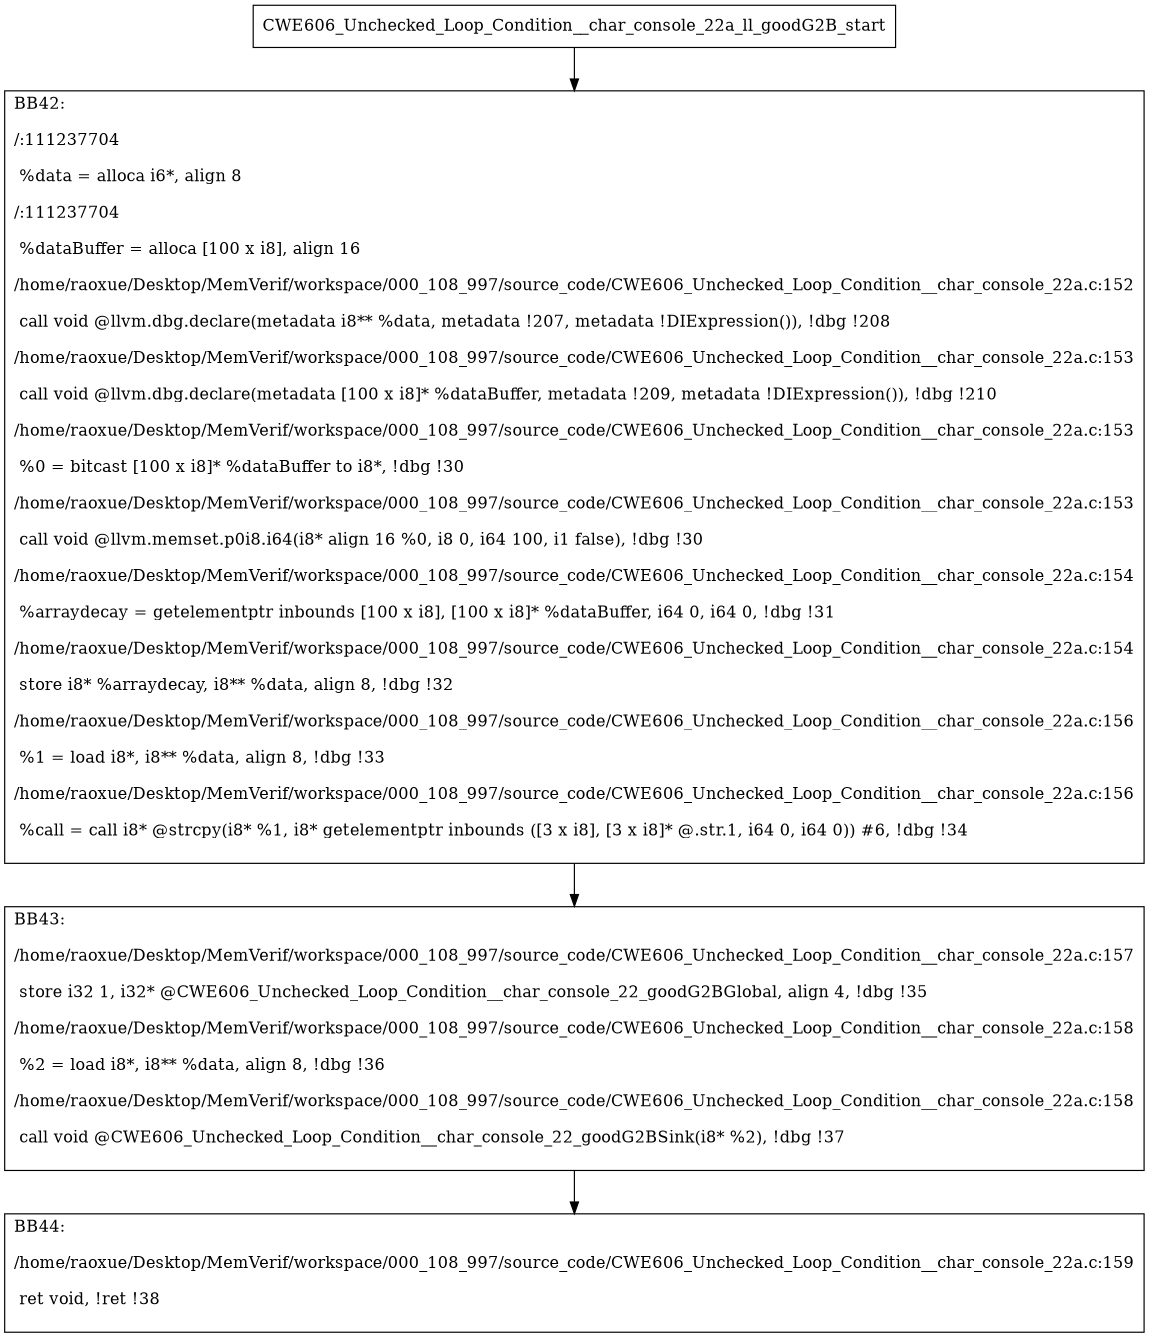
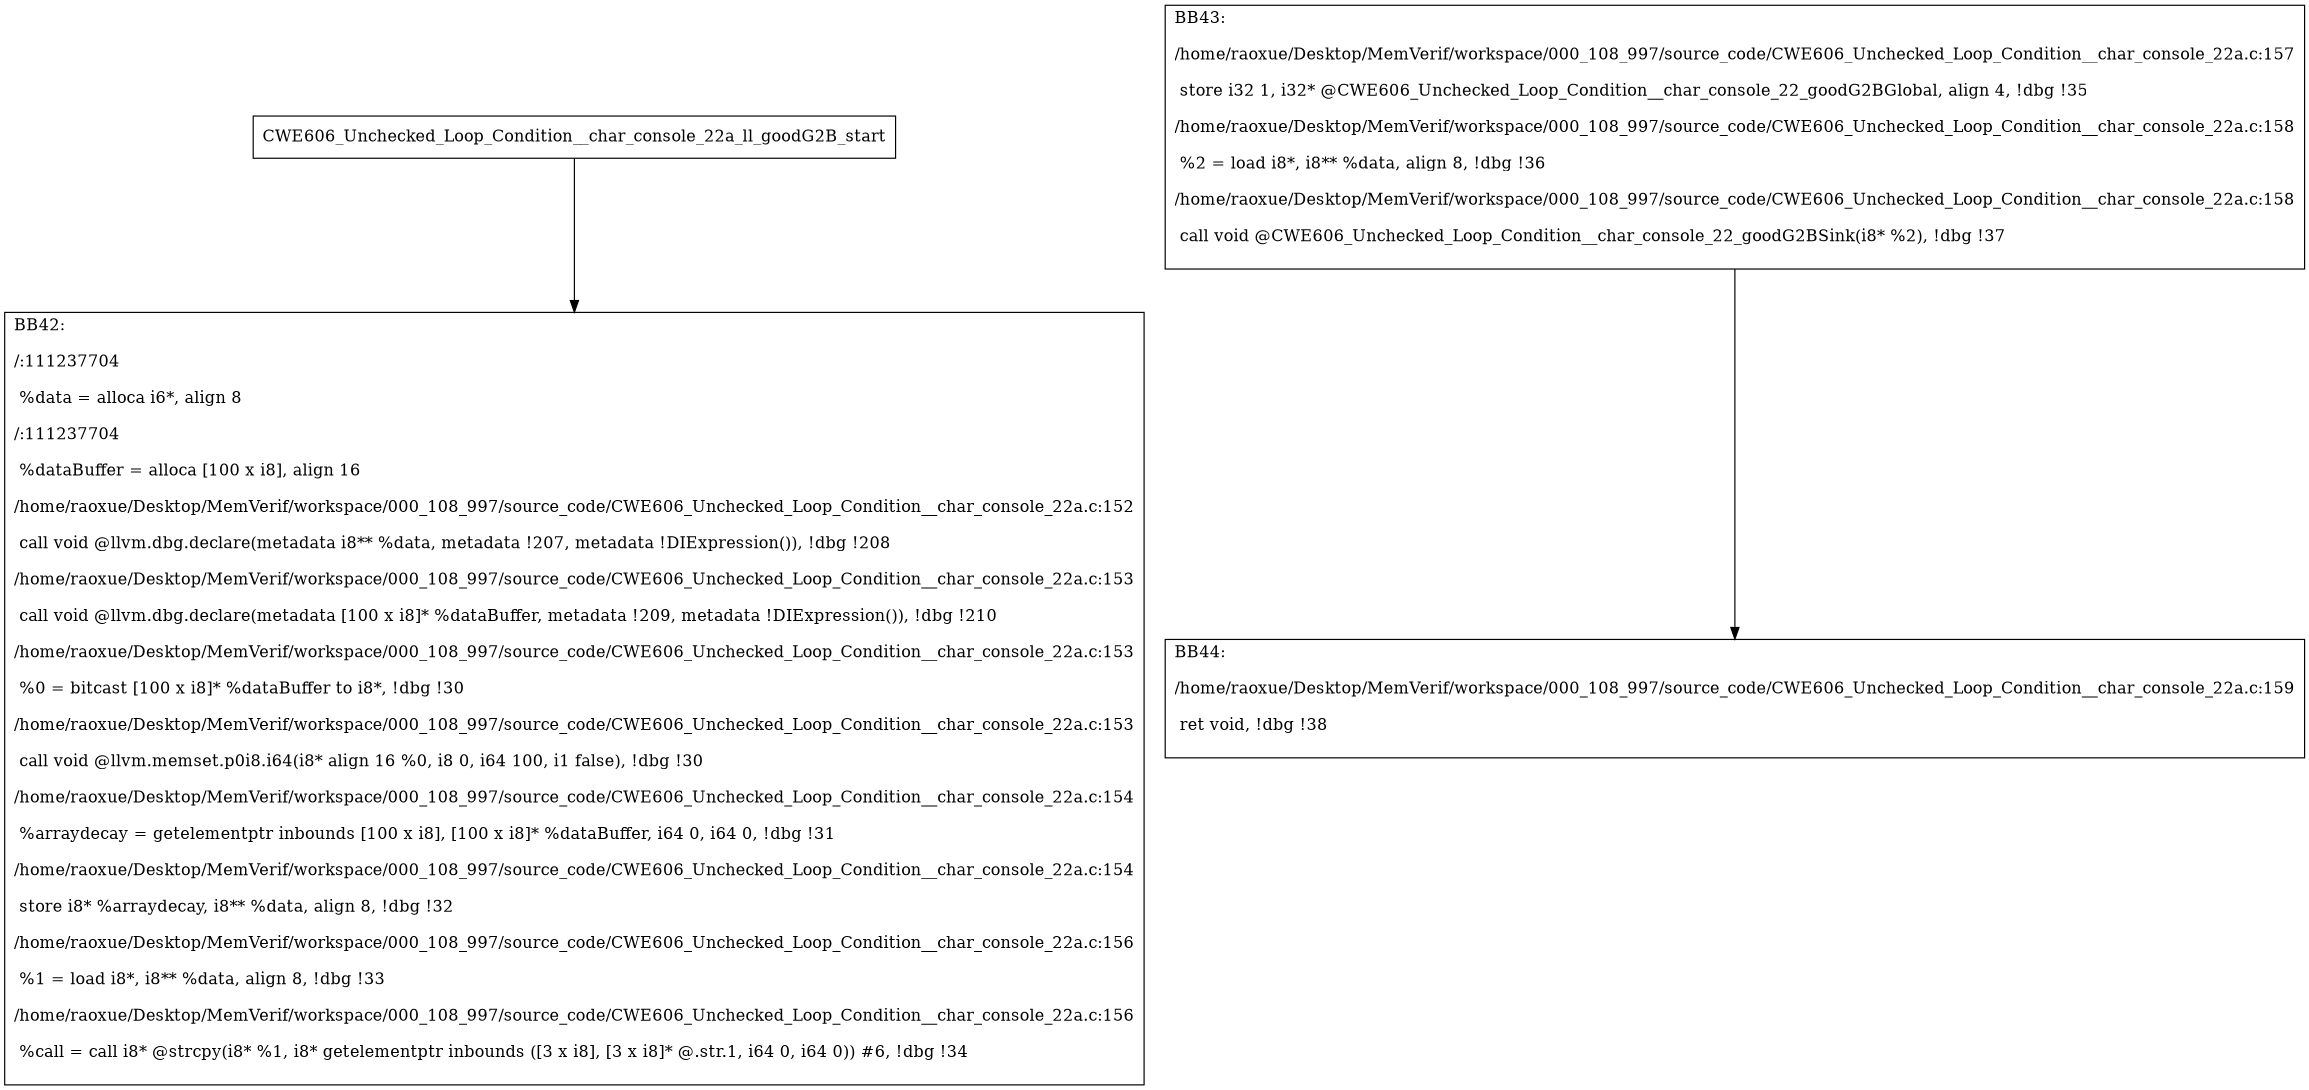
edge "BB42:" -> "BB43:": removed
node "BB44:": text "ret void, !ret !38" -> "ret void, !dbg !38"
